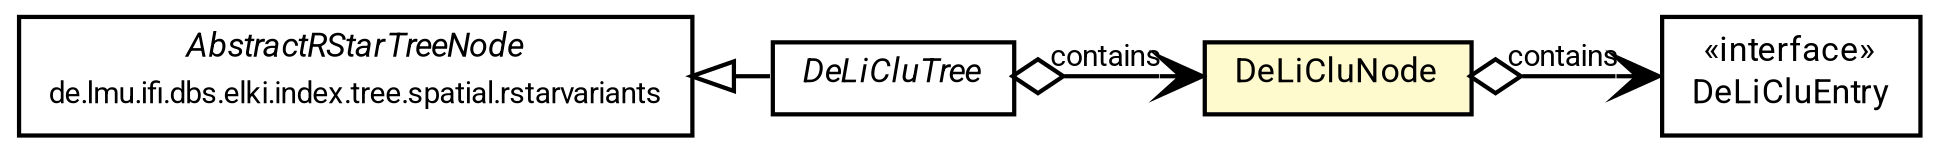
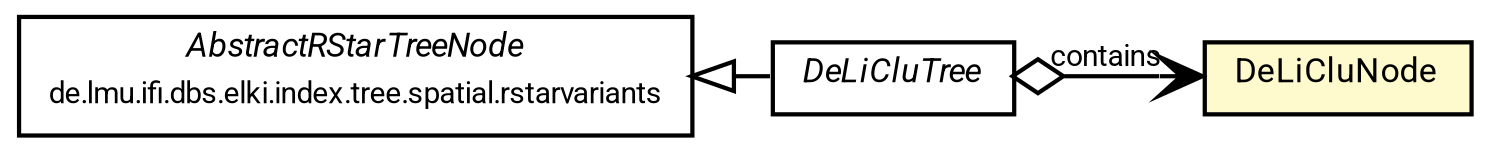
node "DeLiCluEntry": removed
